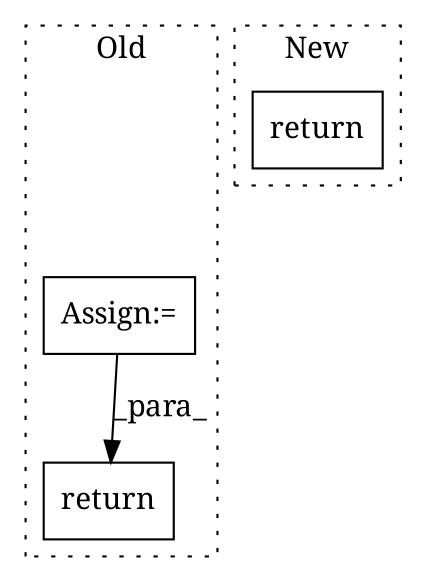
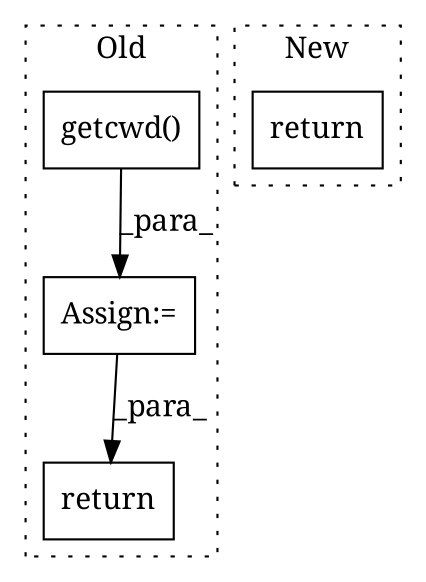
node "getcwd()": added
